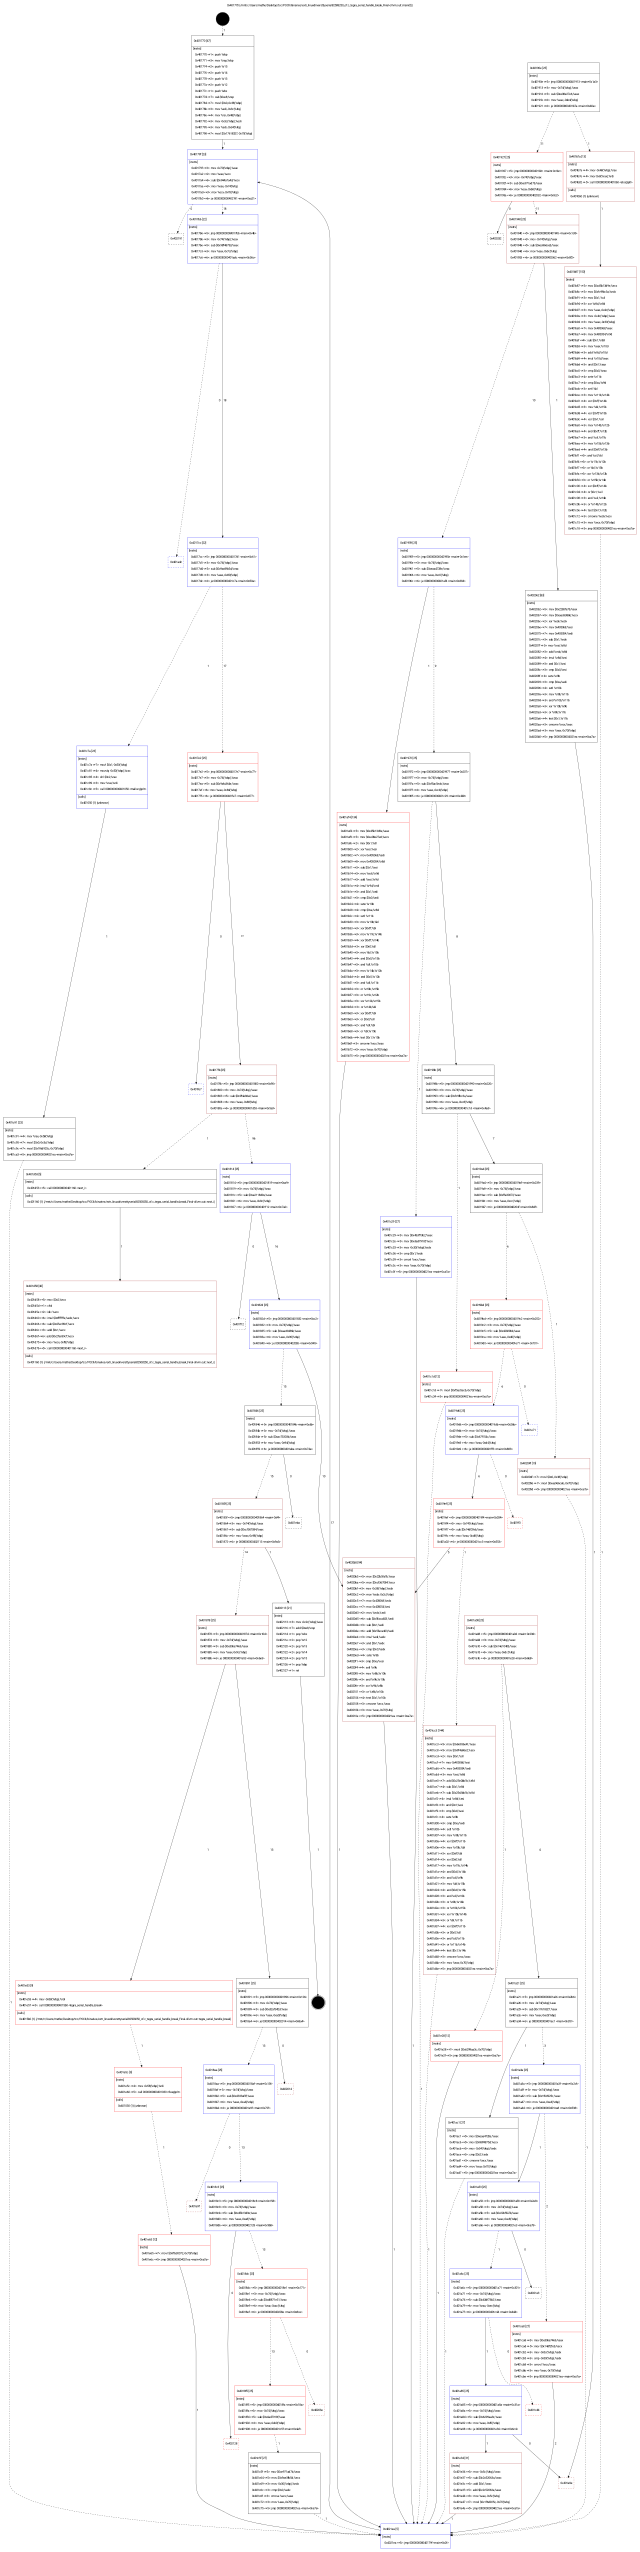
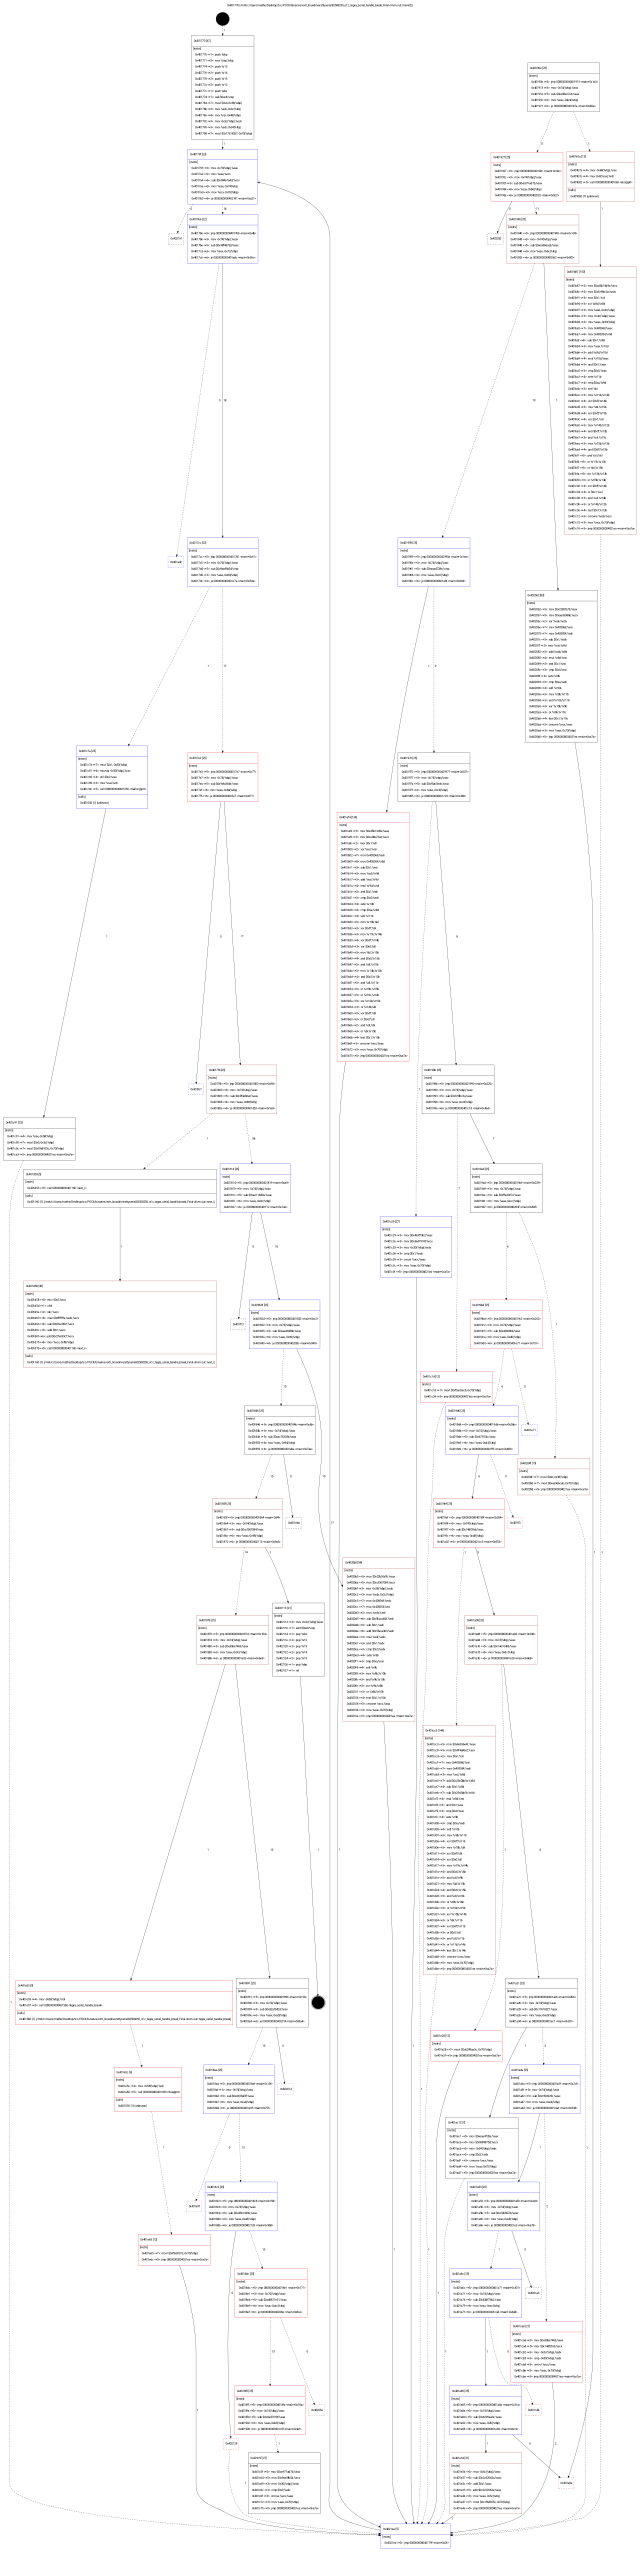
edge "0x4019ef [25]" -> "0x4020b5 [94]": now "0x4019ef [25]" -> "0x401a08 [25]"
edge "0x401c5f [27]" -> "0x4021ea [5]": now "0x402128" -> "0x4021ea [5]"
